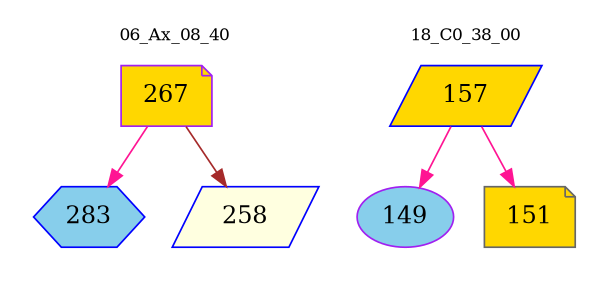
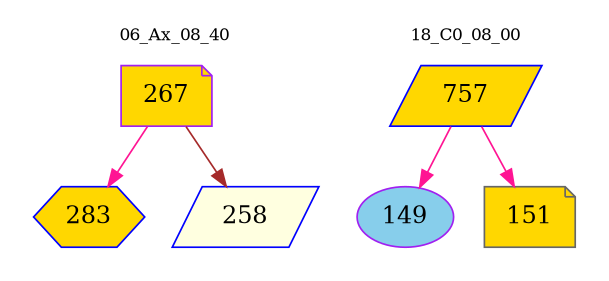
cluster "18_C0_38_00": label "18_C0_38_00" -> "18_C0_08_00"
node "157": label "157" -> "757"
node "283": fillcolor skyblue -> gold
